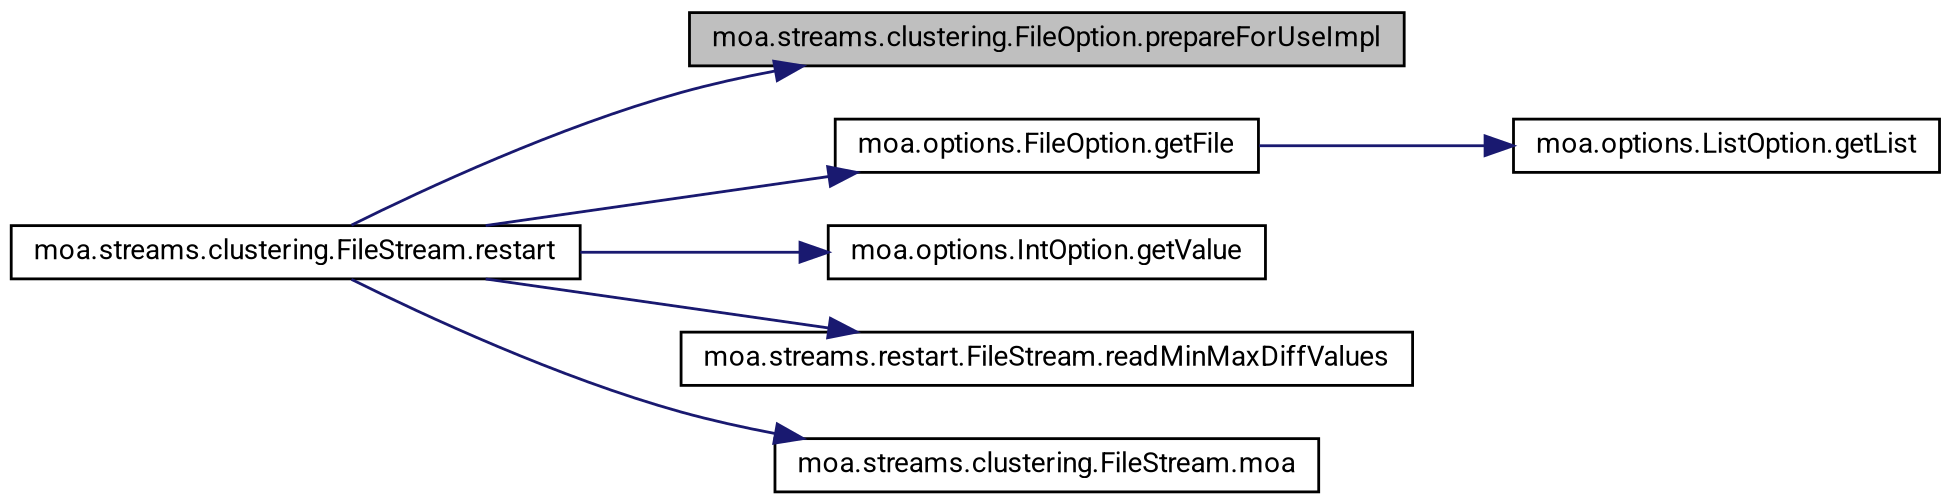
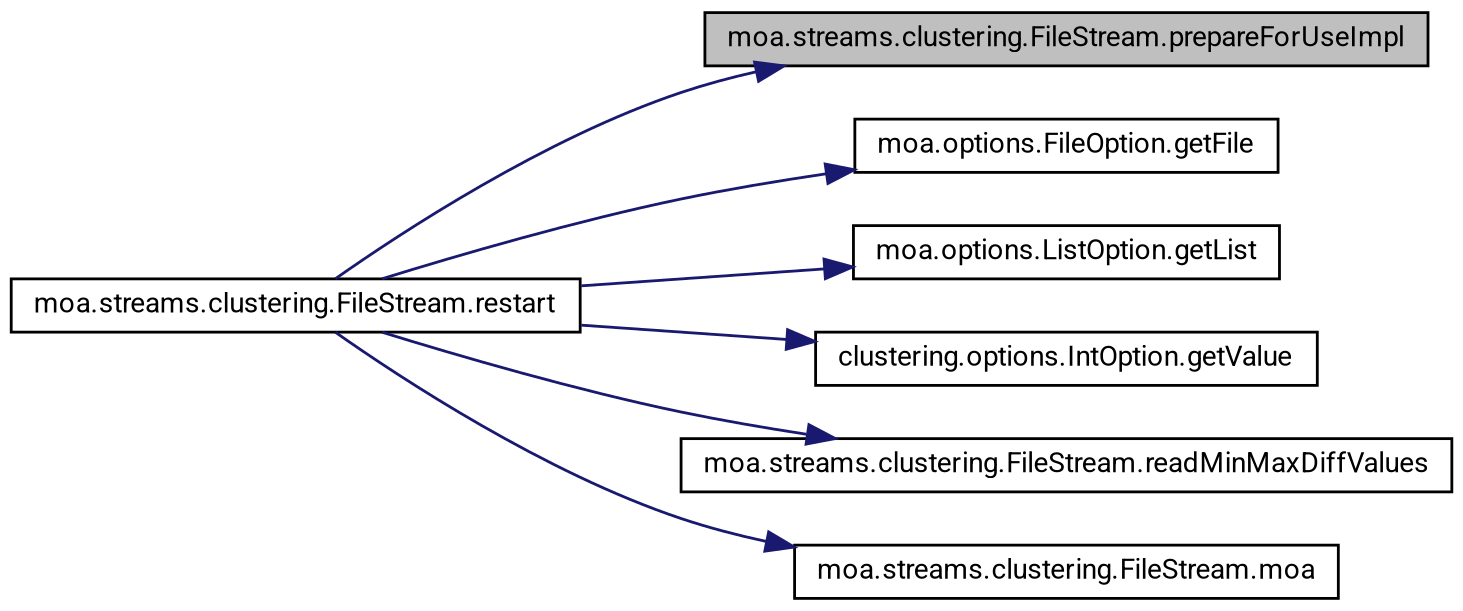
node "moa.streams.clustering.FileOption.prepareForUseImpl": label "moa.streams.clustering.FileOption.prepareForUseImpl" -> "moa.streams.clustering.FileStream.prepareForUseImpl"
edge "moa.options.FileOption.getFile" -> "moa.options.ListOption.getList": now "moa.streams.clustering.FileStream.restart" -> "moa.options.ListOption.getList"
node "moa.options.IntOption.getValue": label "moa.options.IntOption.getValue" -> "clustering.options.IntOption.getValue"
node "moa.streams.restart.FileStream.readMinMaxDiffValues": label "moa.streams.restart.FileStream.readMinMaxDiffValues" -> "moa.streams.clustering.FileStream.readMinMaxDiffValues"
